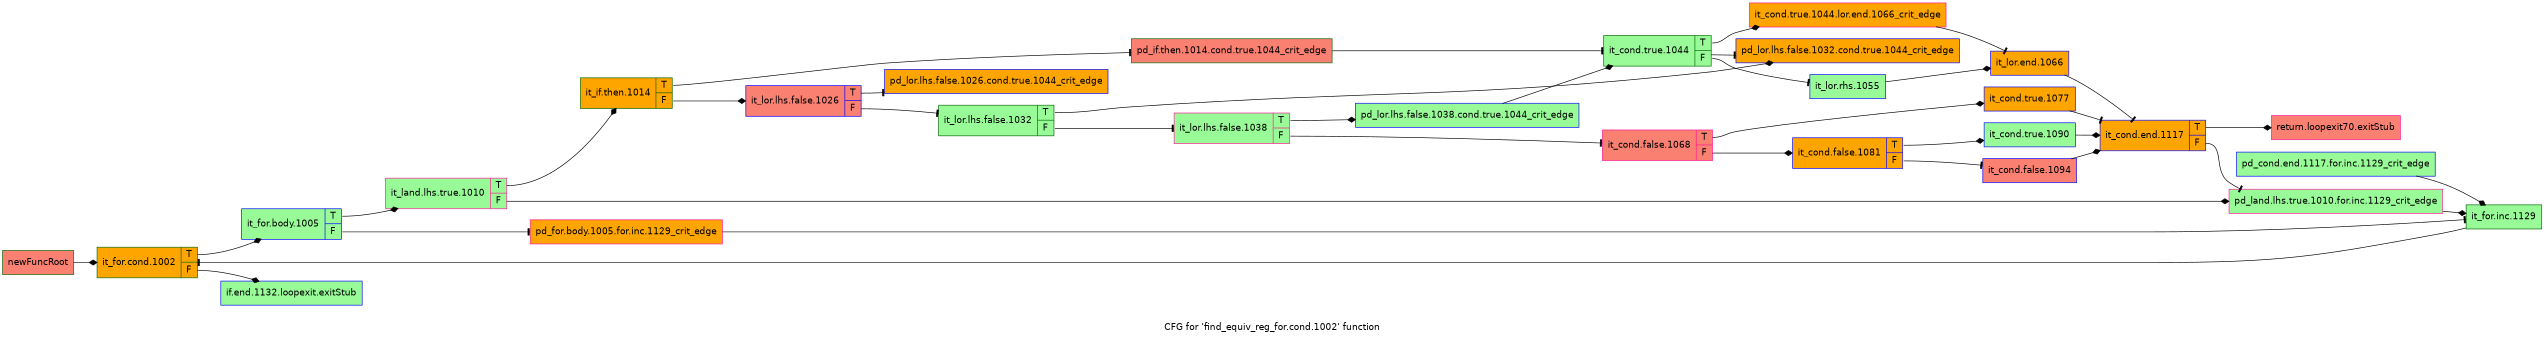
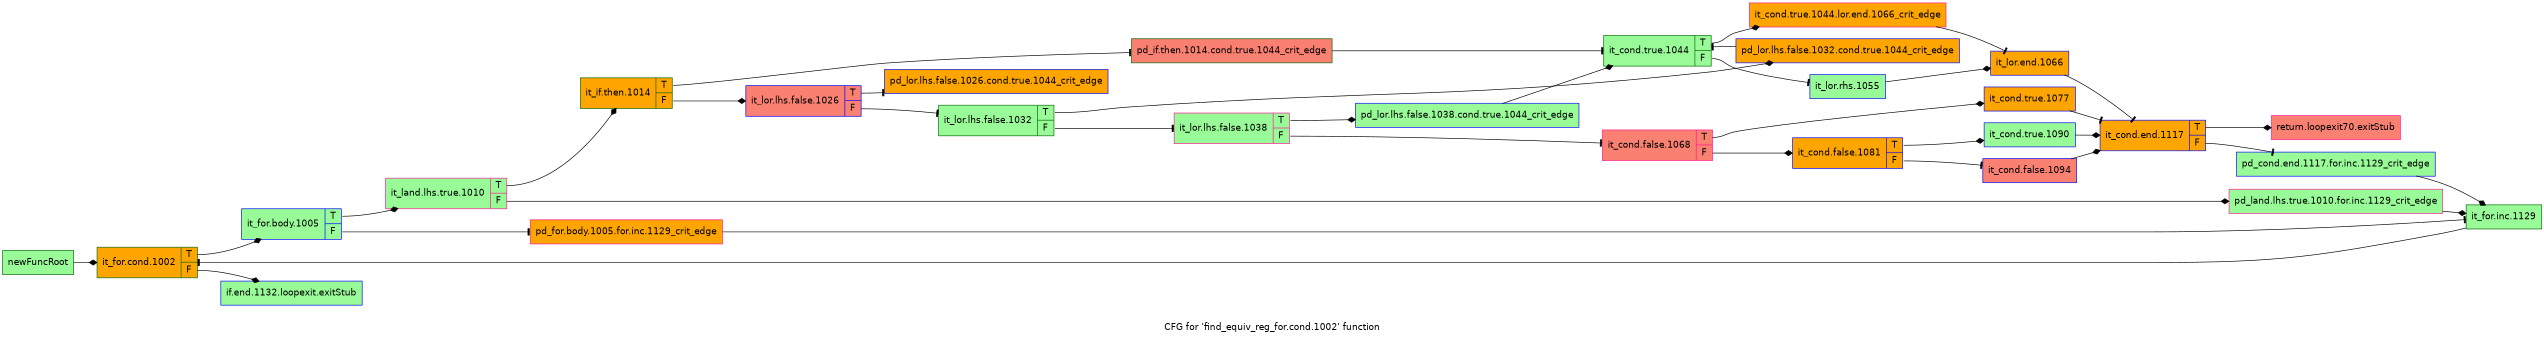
edge "it_cond.true.1044" -> "pd_lor.lhs.false.1032.cond.true.1044_crit_edge": reversed
edge "it_cond.end.1117" -> "pd_land.lhs.true.1010.for.inc.1129_crit_edge": now "it_cond.end.1117" -> "pd_cond.end.1117.for.inc.1129_crit_edge"
node "newFuncRoot": fillcolor salmon -> palegreen
